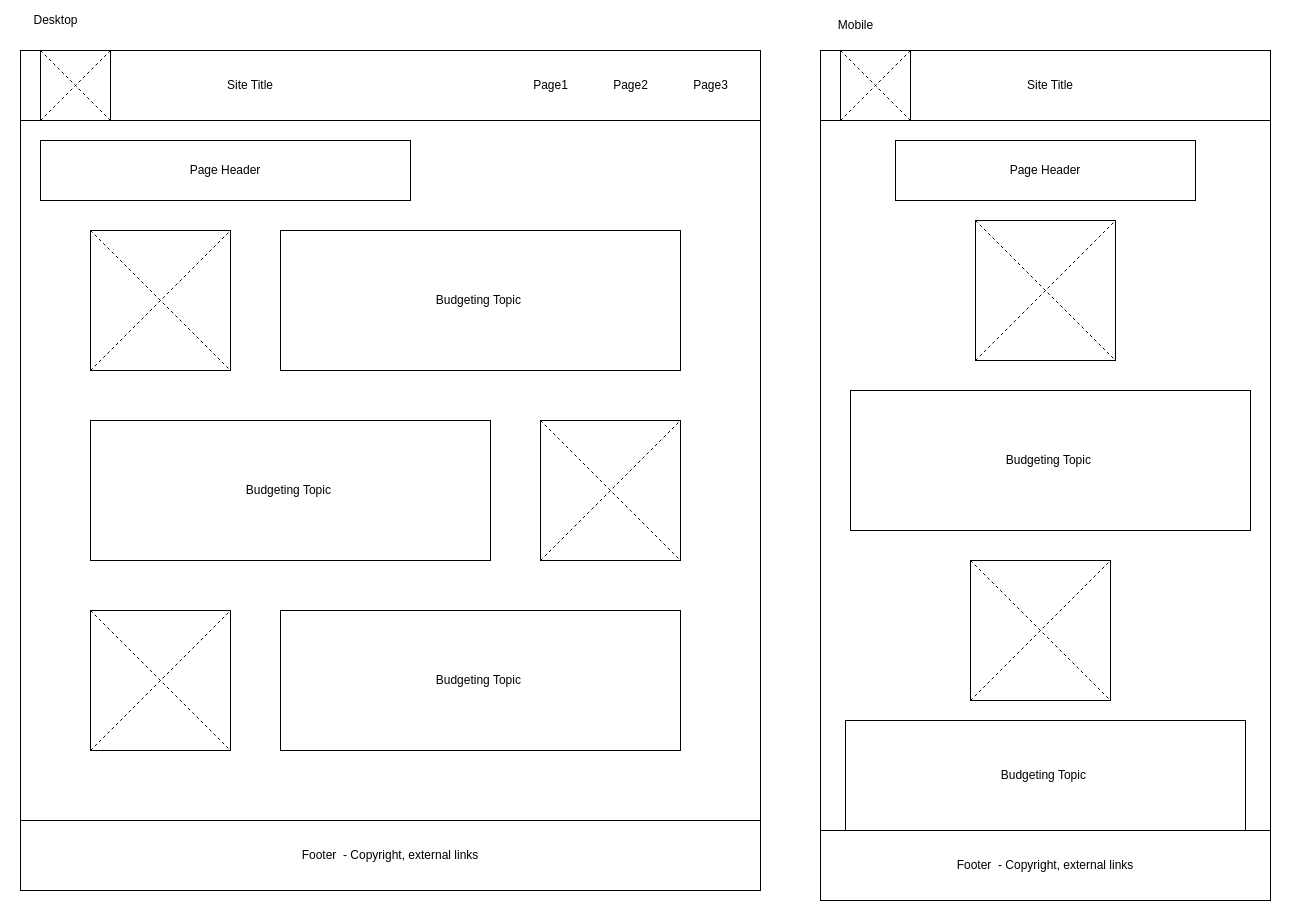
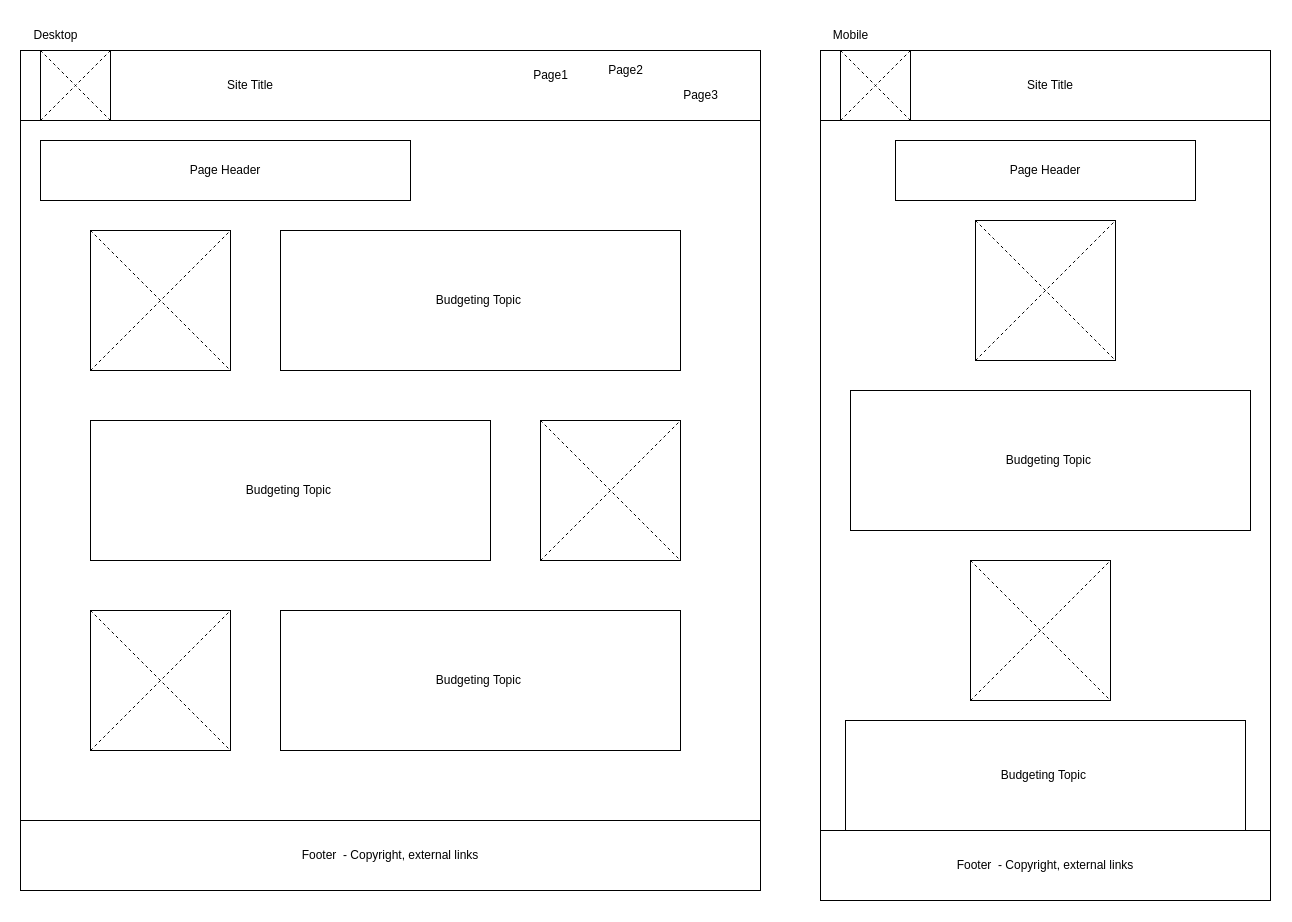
node "Desktop": moved (56, 21) -> (56, 36)
node "Mobile": moved (856, 26) -> (851, 36)
node "Page1": moved (551, 86) -> (551, 76)
node "Page2": moved (631, 86) -> (626, 71)
node "Page3": moved (711, 86) -> (701, 96)
